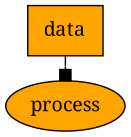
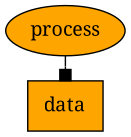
edge "data" -> "process": reversed
